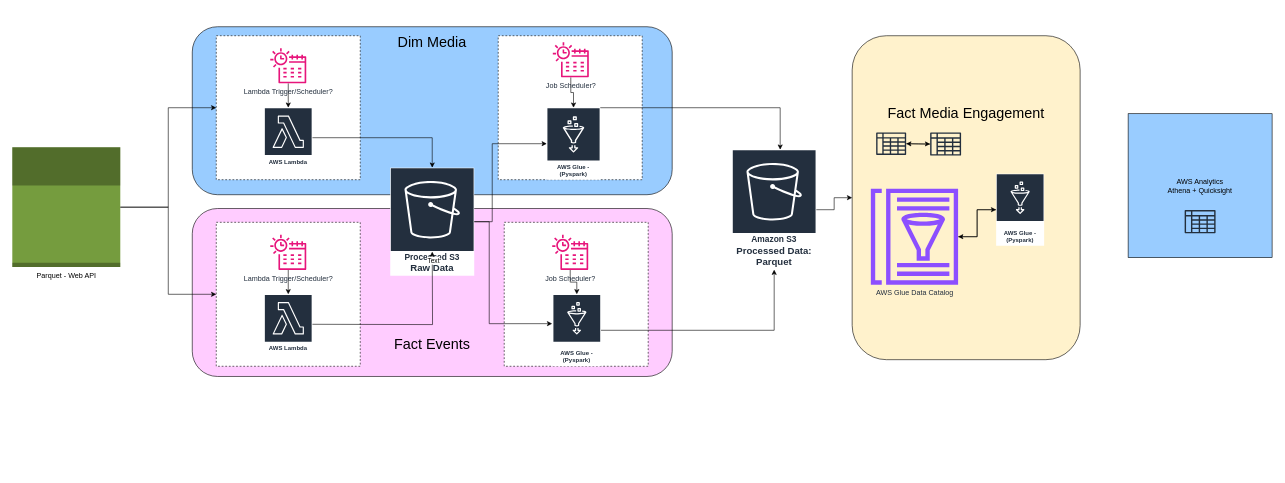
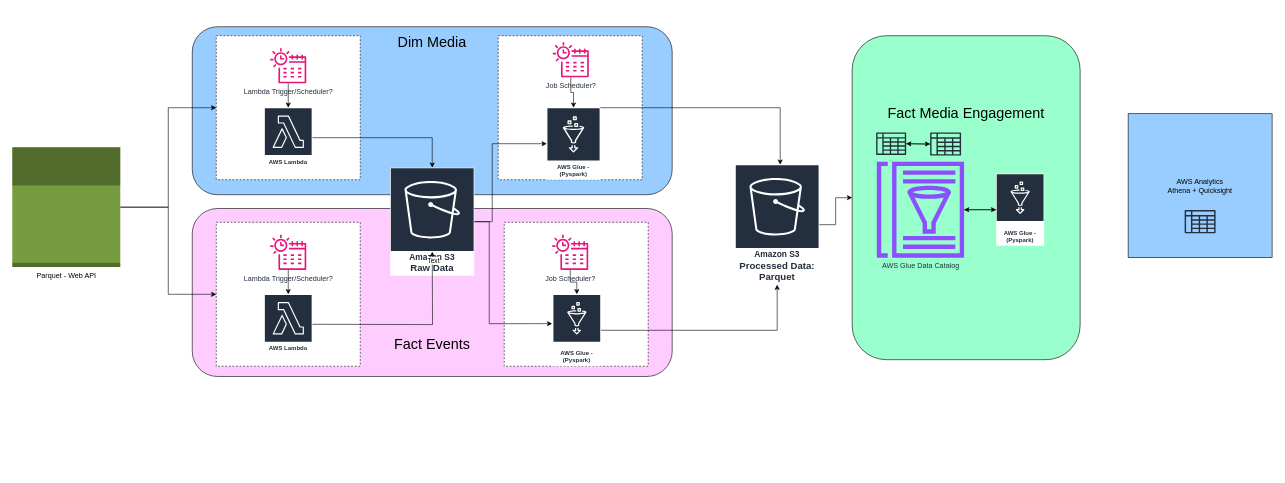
node "Fact Media Engagement": fillcolor #fff2cc -> #99ffcc
node "Amazon S3 Processed Data: Parquet": moved (774, 210) -> (777, 225)
node "AWS Glue Data Catalog": moved (915, 237) -> (921, 210)
node "Processed S3 Raw Data": label "Processed S3 Raw Data" -> "Amazon S3 Raw Data"
